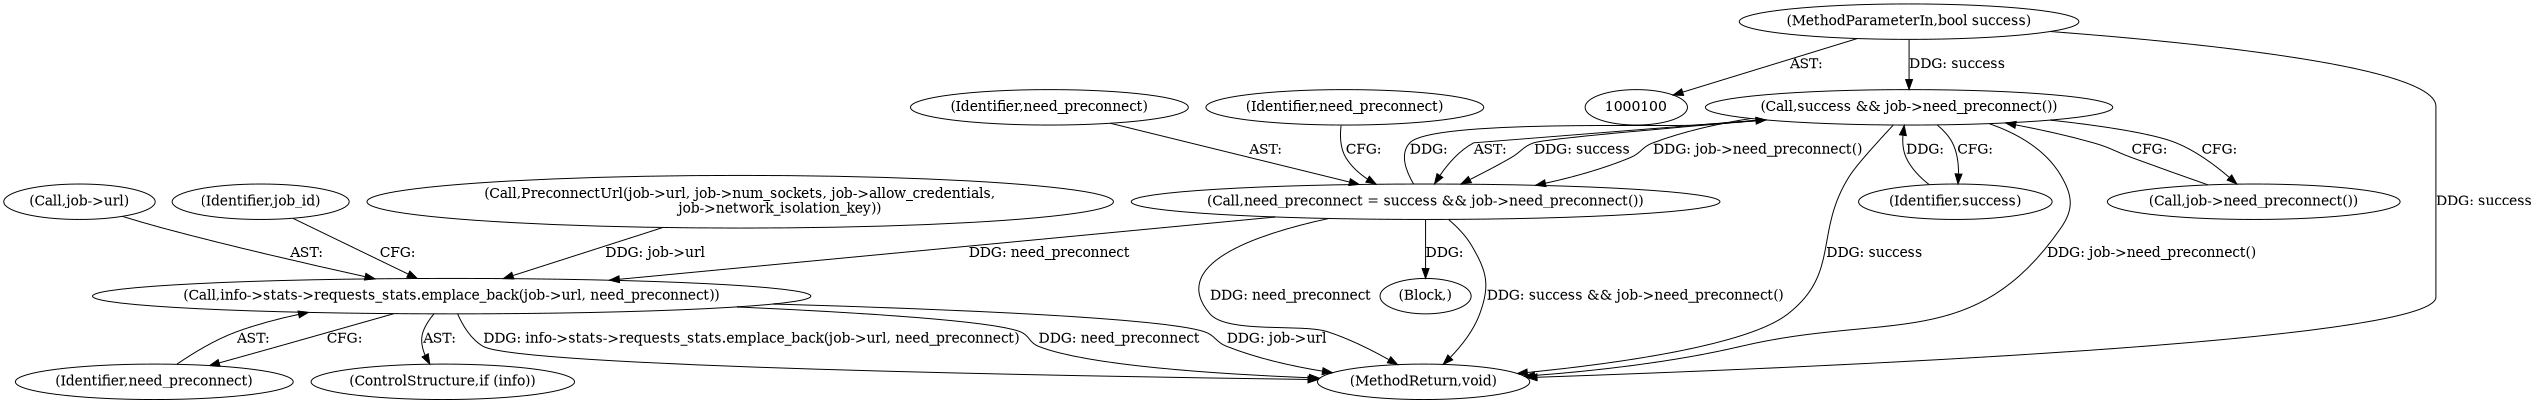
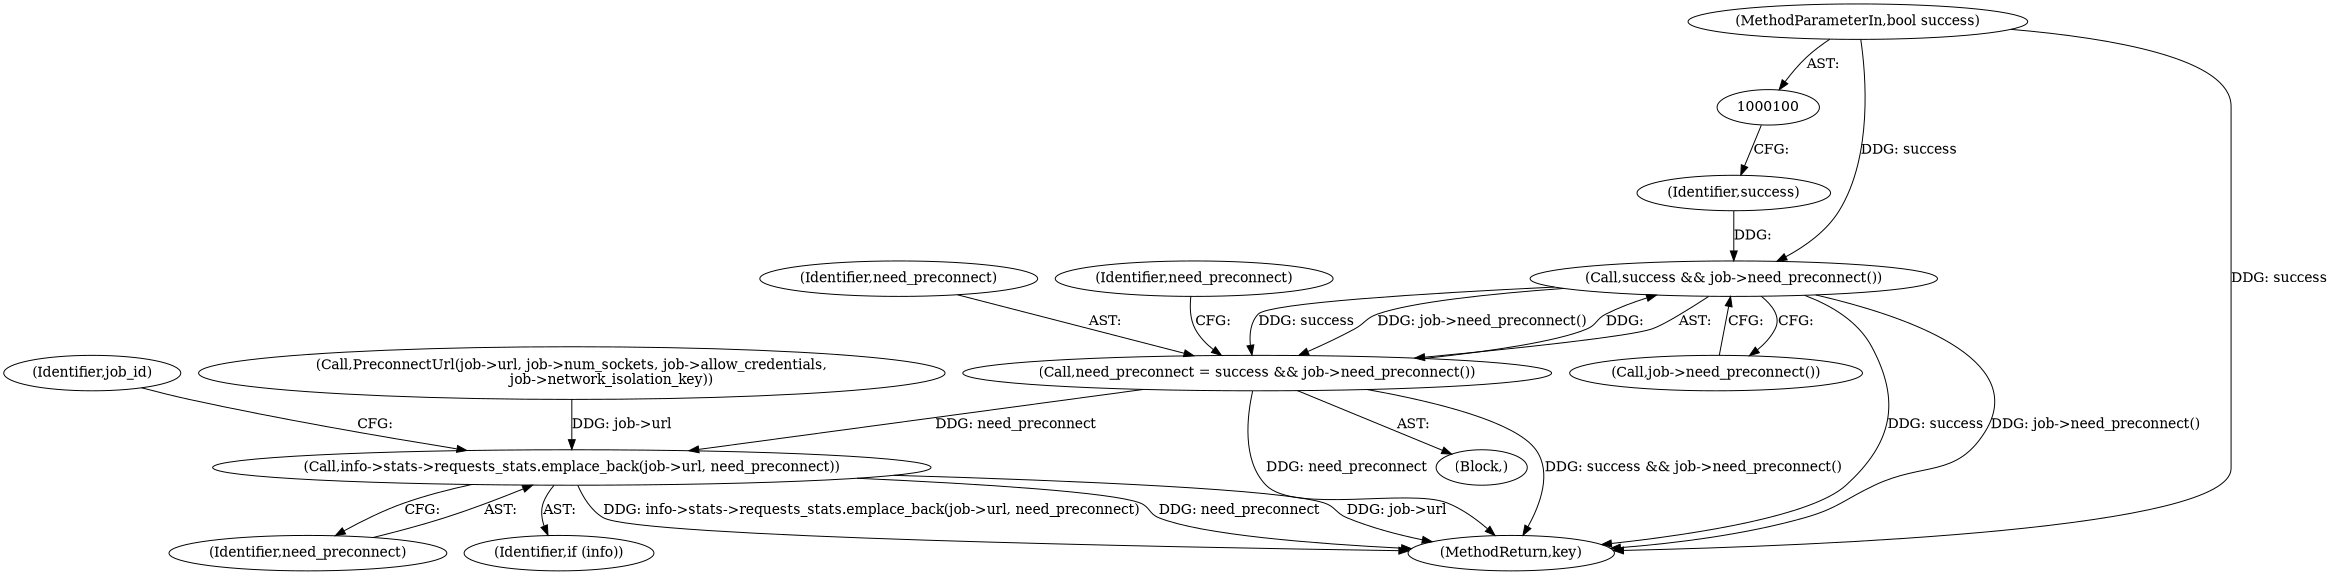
edge "(Call,success && job->need_preconnect())" -> "(Identifier,success)": now "1000100" -> "(Identifier,success)"
node "(Call,job->url)": removed
edge "(Call,need_preconnect = success && job->need_preconnect())" -> "(Block,)": label "DDG: " -> "AST: "
node "(ControlStructure,if (info))": label "(ControlStructure,if (info))" -> "(Identifier,if (info))"
node "(MethodReturn,void)": label "(MethodReturn,void)" -> "(MethodReturn,key)"
